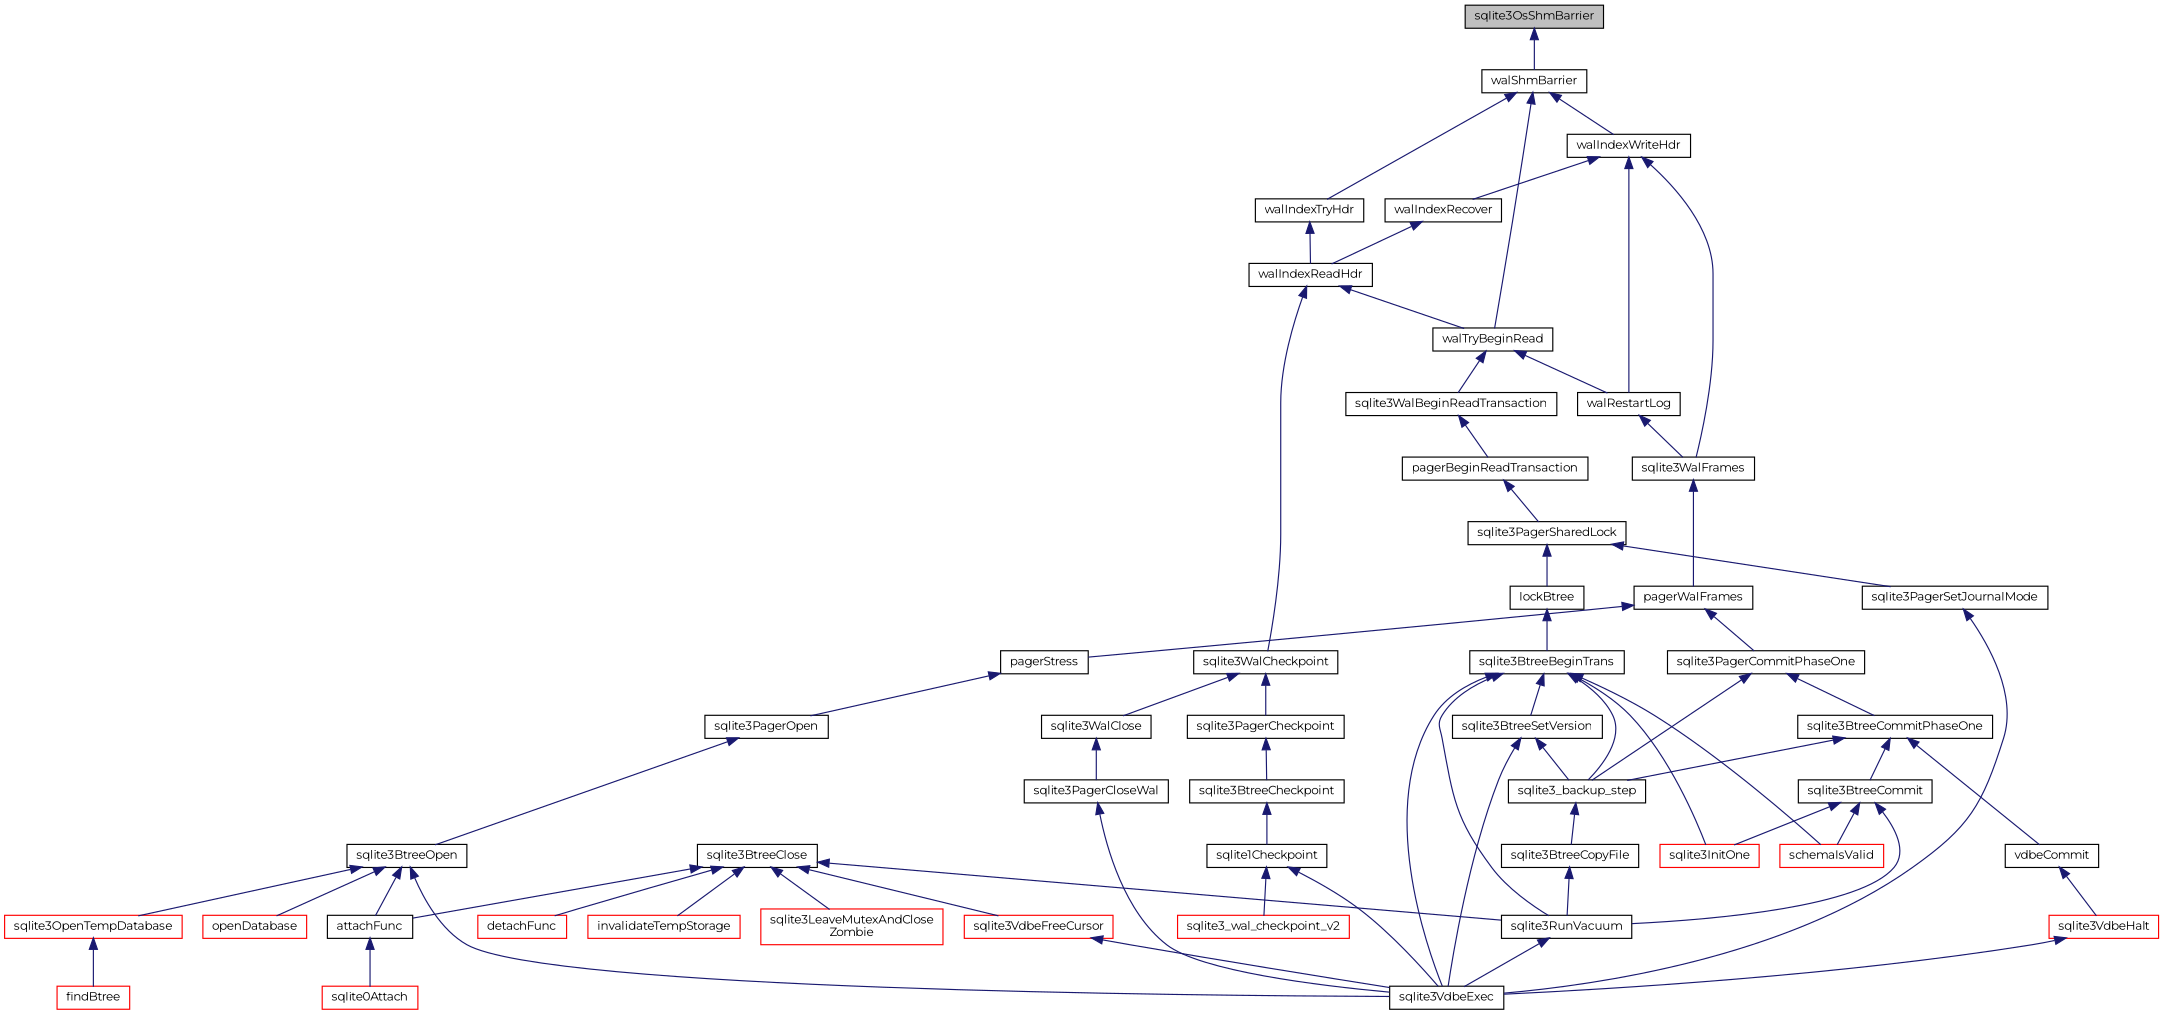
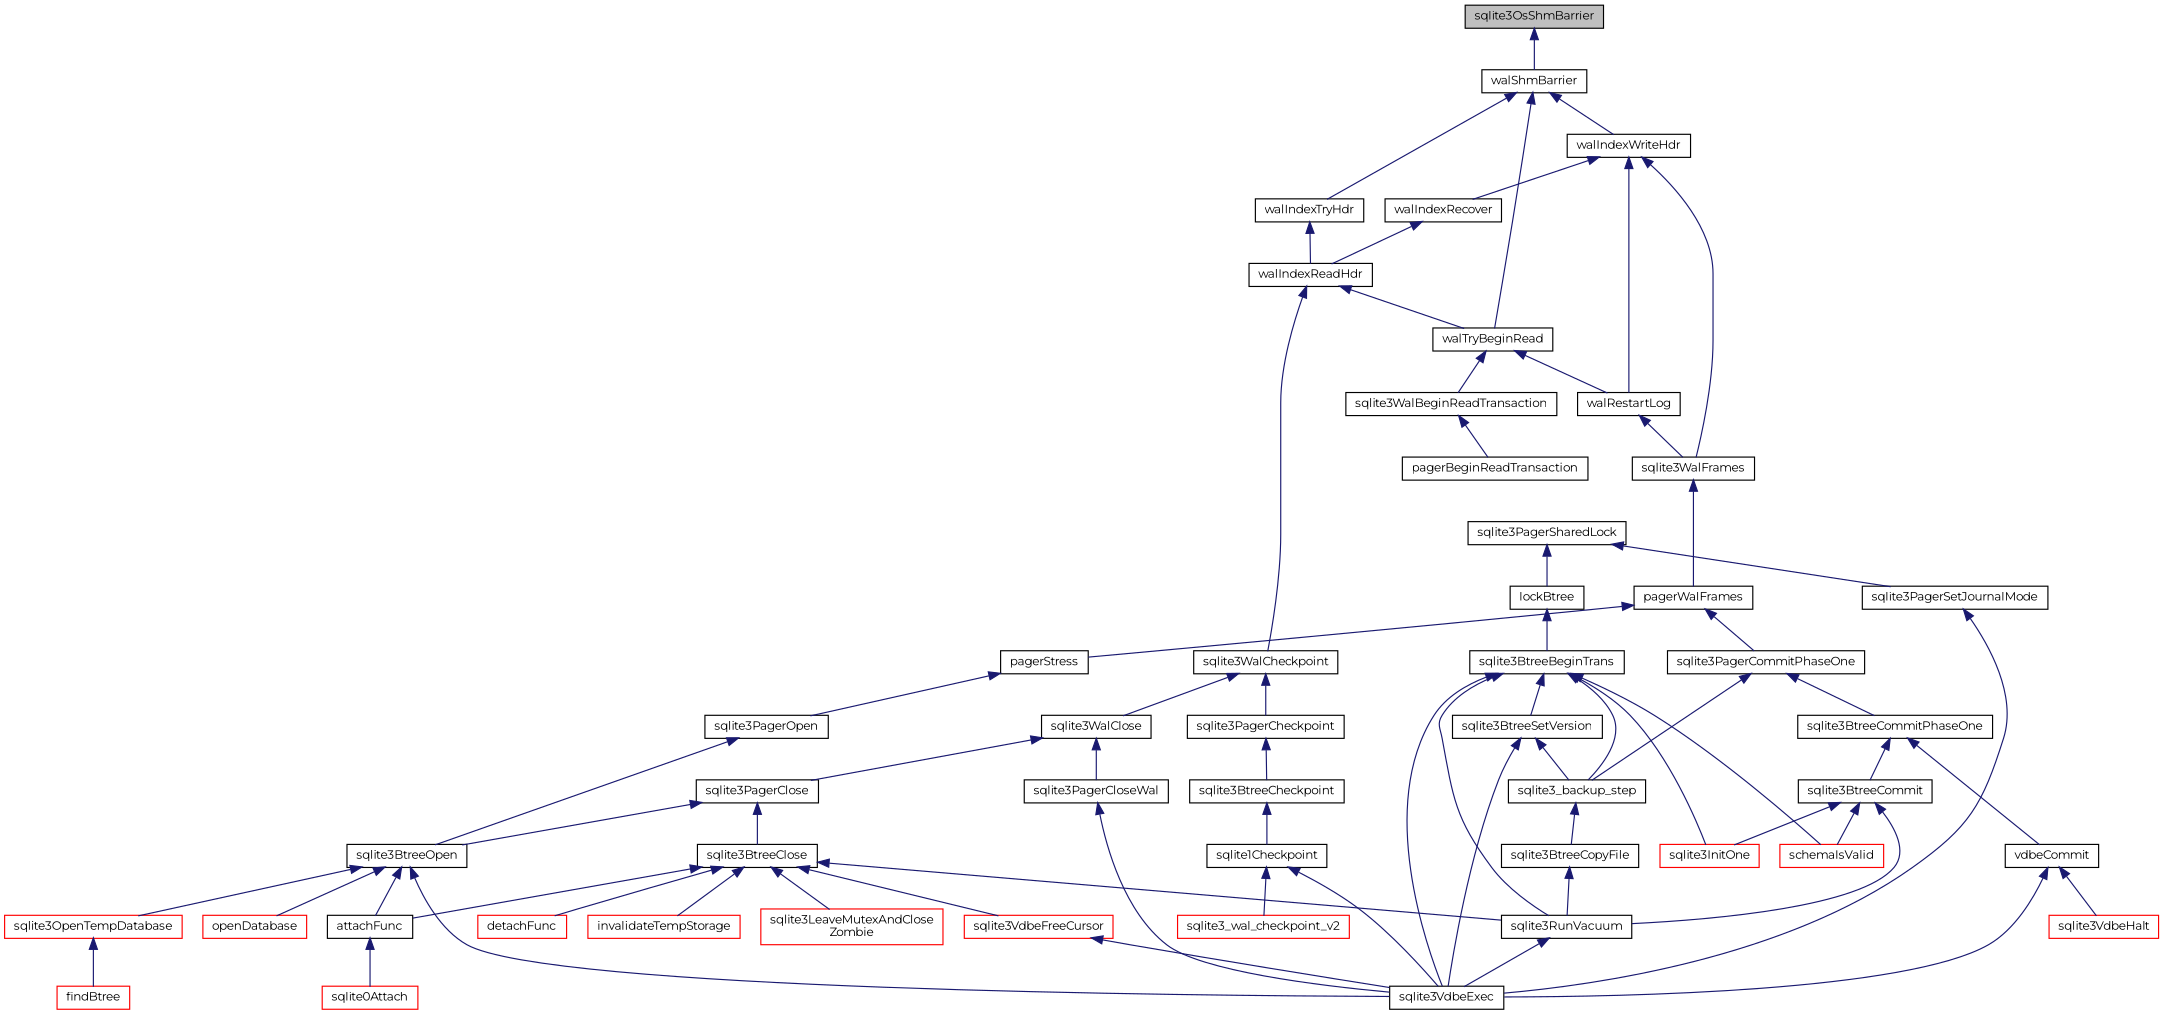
edge "sqlite3PagerSharedLock" -> "pagerBeginReadTransaction": removed
edge "sqlite3_backup_step" -> "sqlite3BtreeCommitPhaseOne": removed
node "sqlite3PagerClose": added
edge "sqlite3VdbeExec" -> "sqlite3VdbeHalt": now "sqlite3VdbeExec" -> "vdbeCommit"
